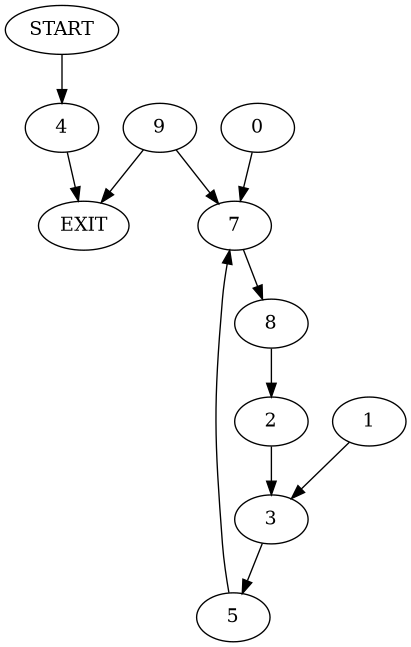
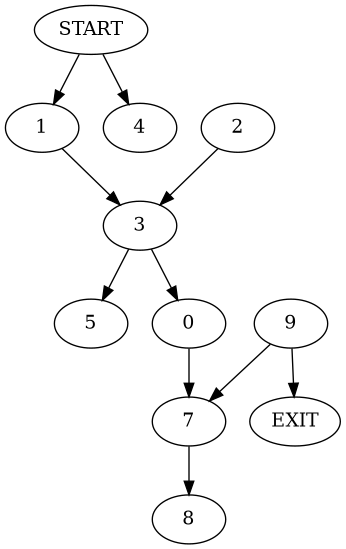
edge "START" -> "1": added
edge "4" -> "EXIT": removed
edge "3" -> "0": added
edge "8" -> "2": removed
edge "5" -> "7": removed
